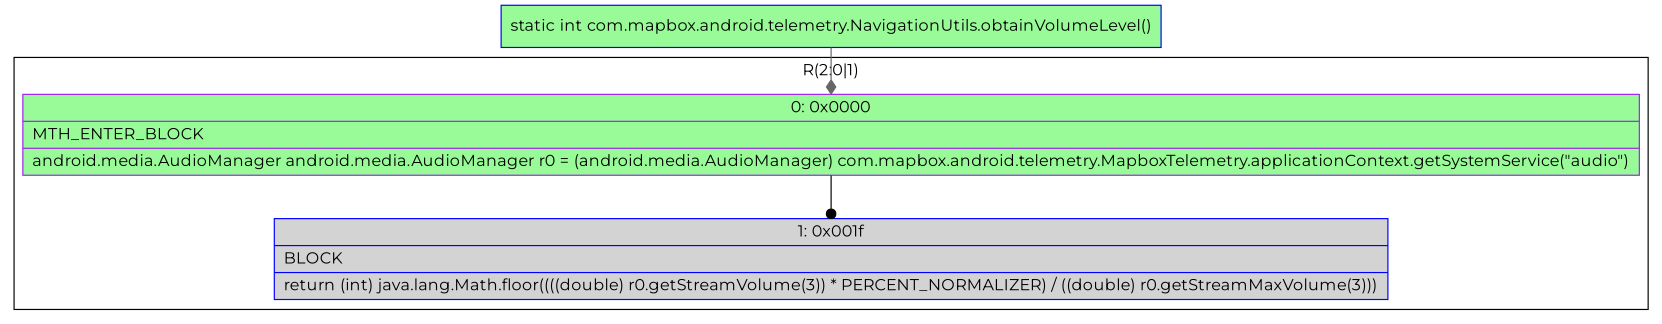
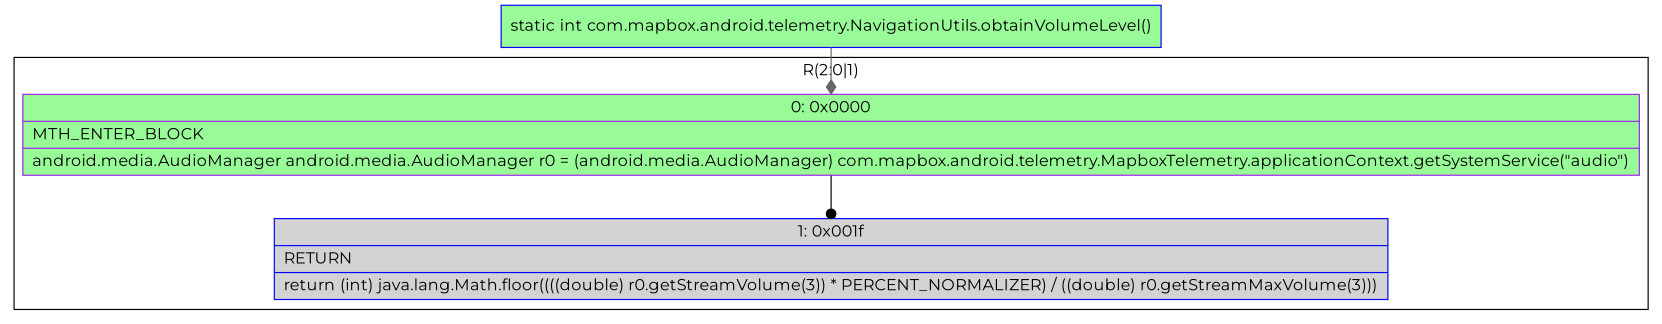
node "1: 0x001f": text "BLOCK" -> "RETURN"
